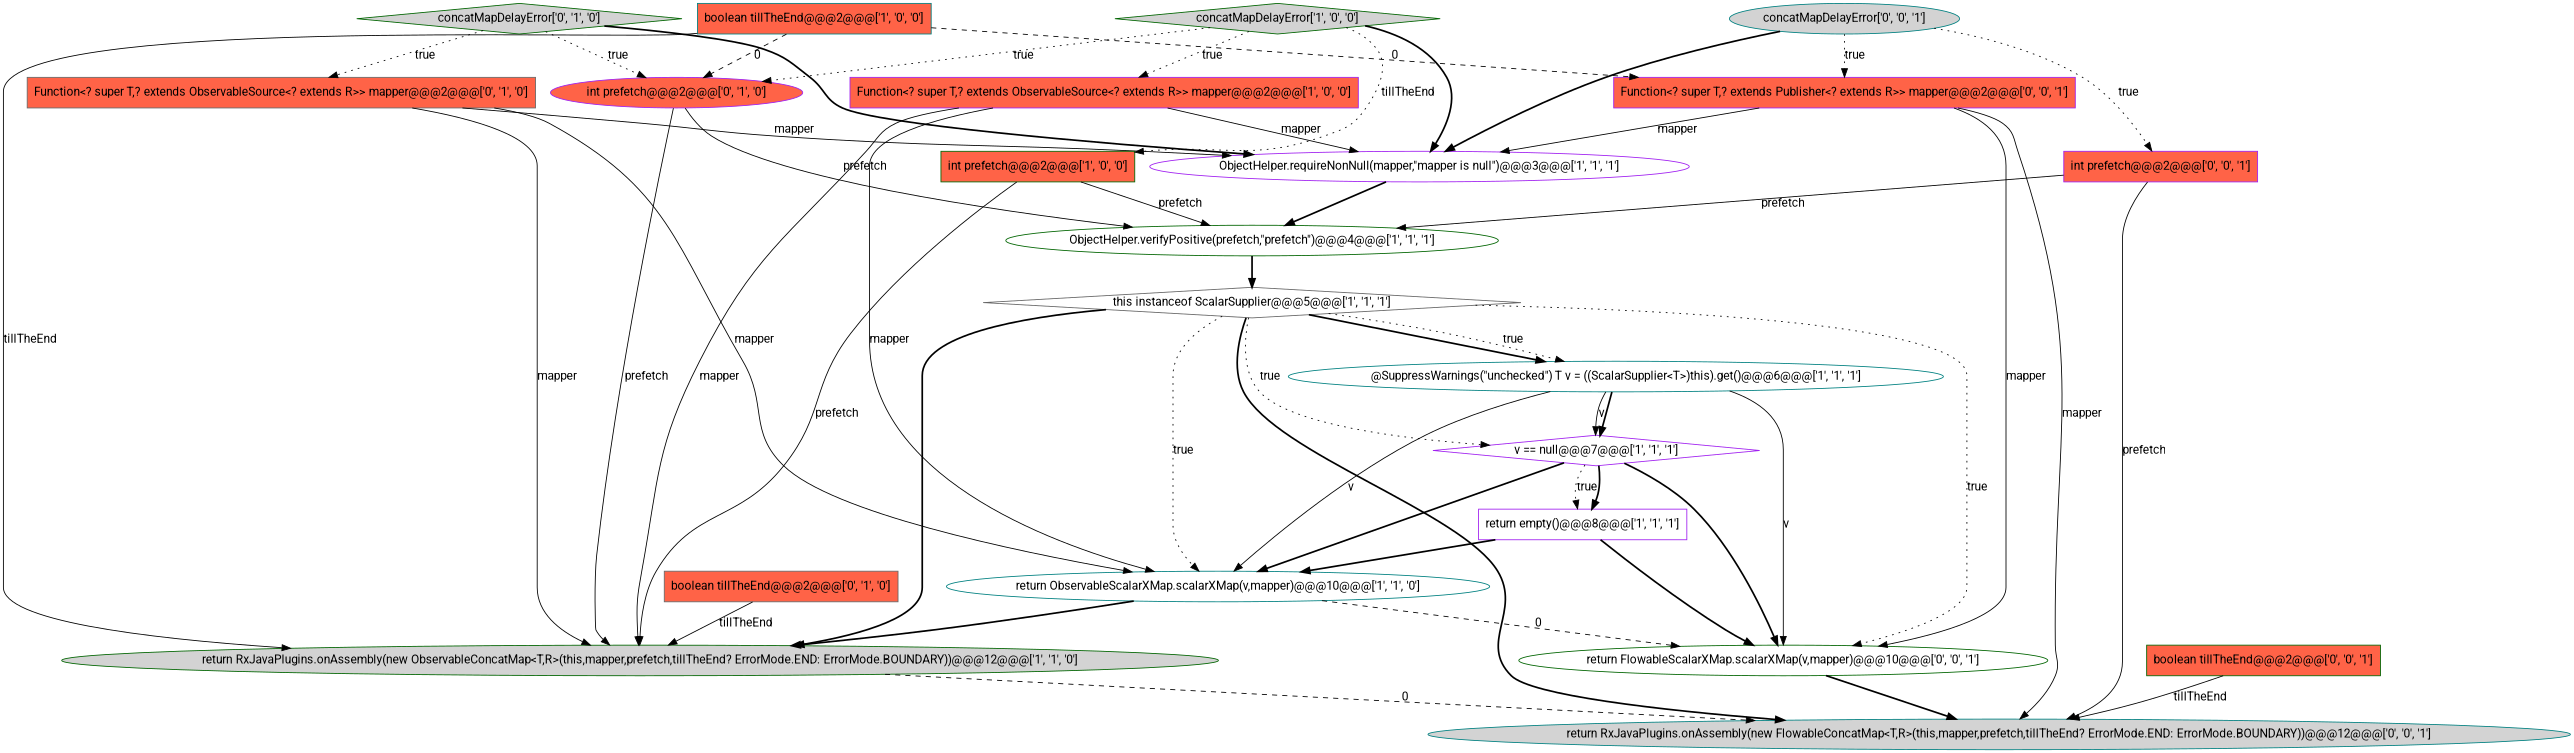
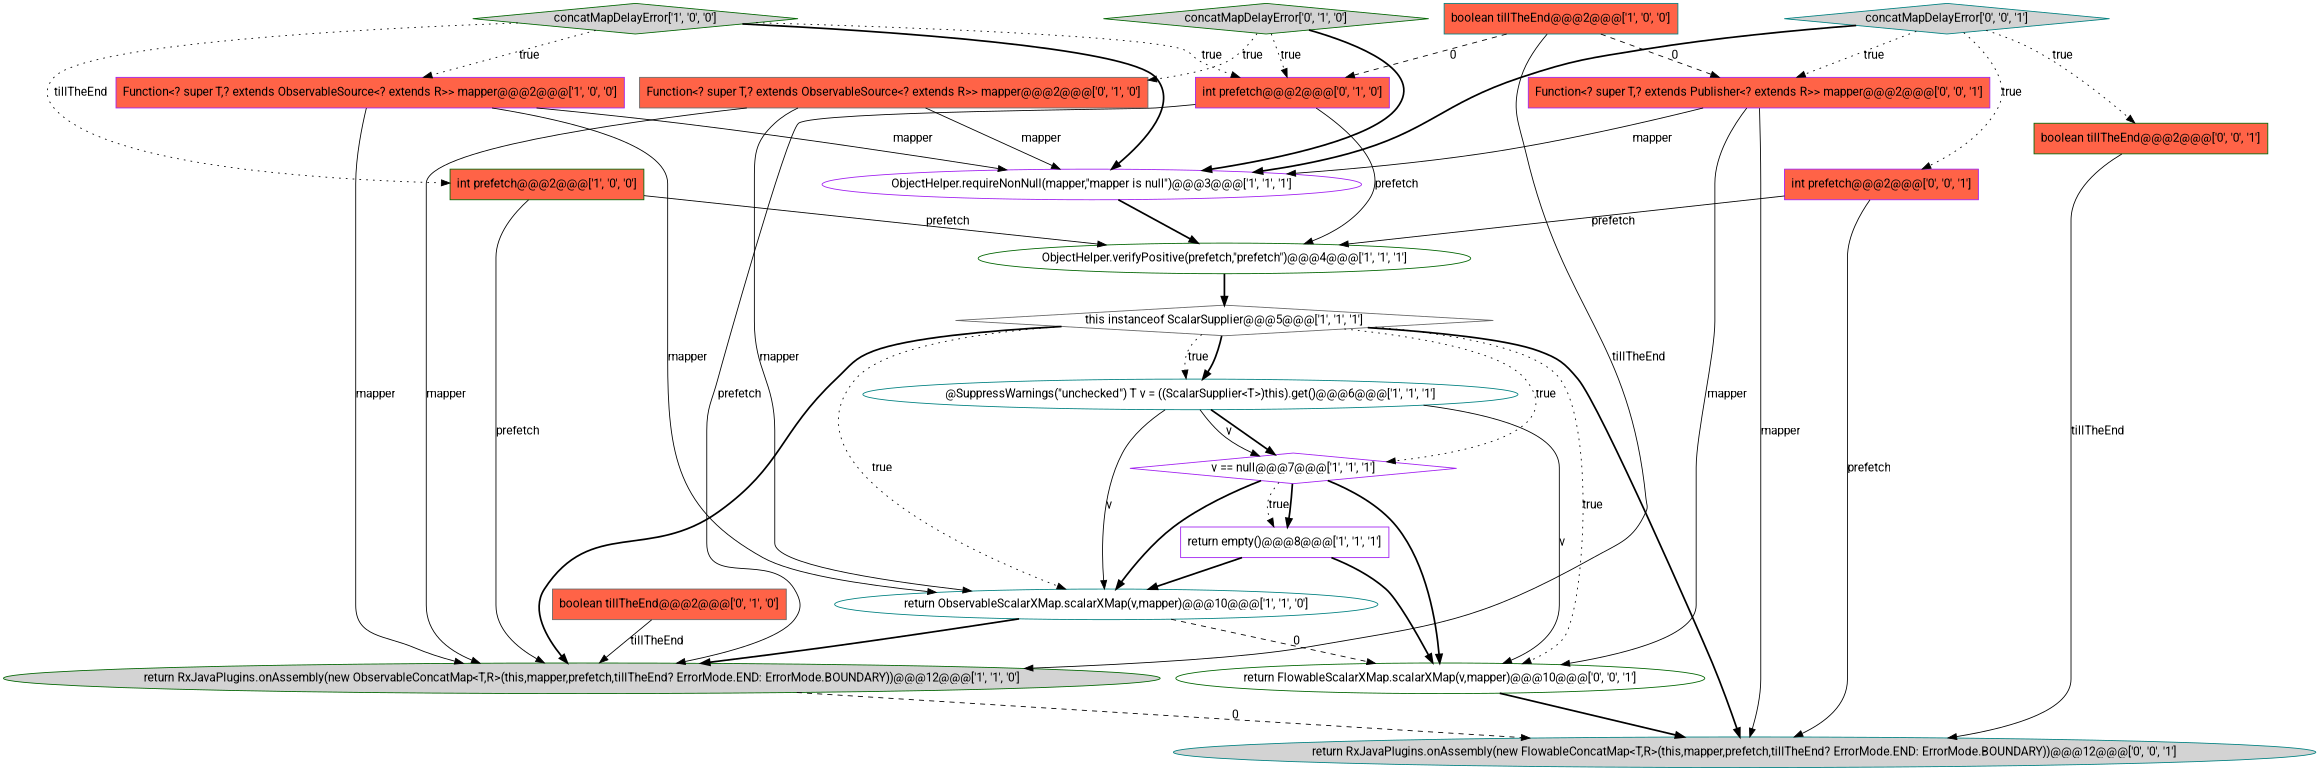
node "concatMapDelayError['0', '0', '1']": shape ellipse -> diamond
edge "concatMapDelayError['0', '0', '1']" -> "boolean tillTheEnd@@@2@@@['0', '0', '1']": added, label "true"
node "int prefetch@@@2@@@['0', '1', '0']": shape ellipse -> box
